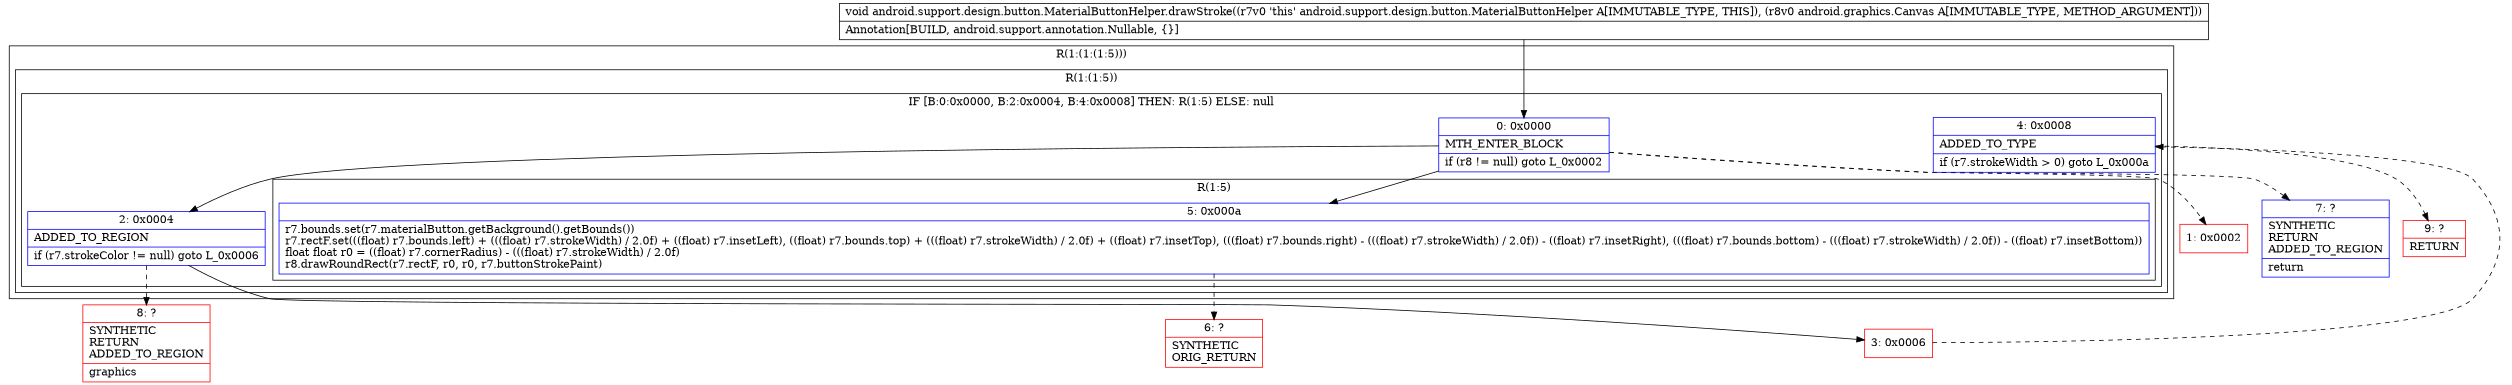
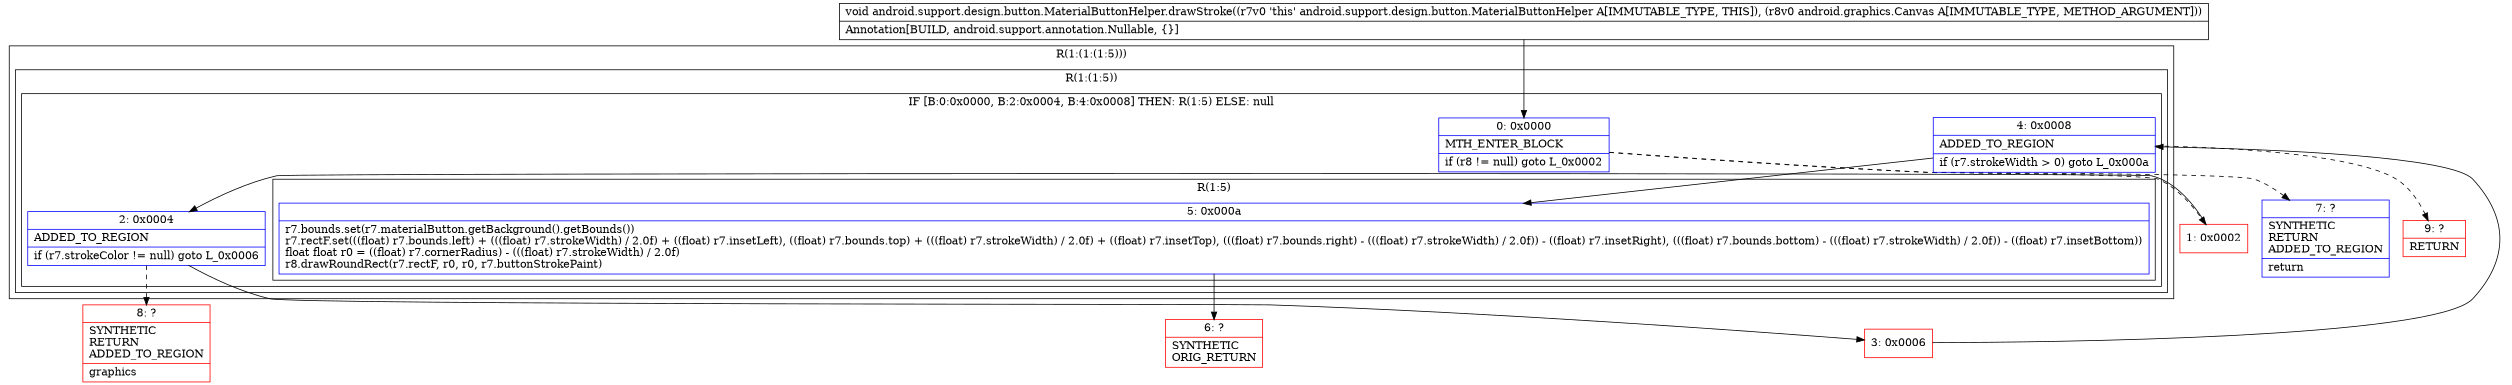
node "4: 0x0008": text "ADDED_TO_TYPE" -> "ADDED_TO_REGION"
edge "0: 0x0000" -> "2: 0x0004": now "1: 0x0002" -> "2: 0x0004"
edge "0: 0x0000" -> "5: 0x000a": now "4: 0x0008" -> "5: 0x000a"
edge "5: 0x000a" -> "6: ?": style dashed -> solid
edge "3: 0x0006" -> "4: 0x0008": style dashed -> solid
